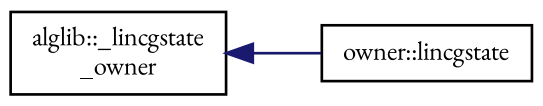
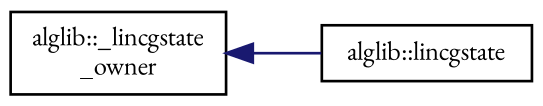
node "owner::lincgstate": label "owner::lincgstate" -> "alglib::lincgstate"
